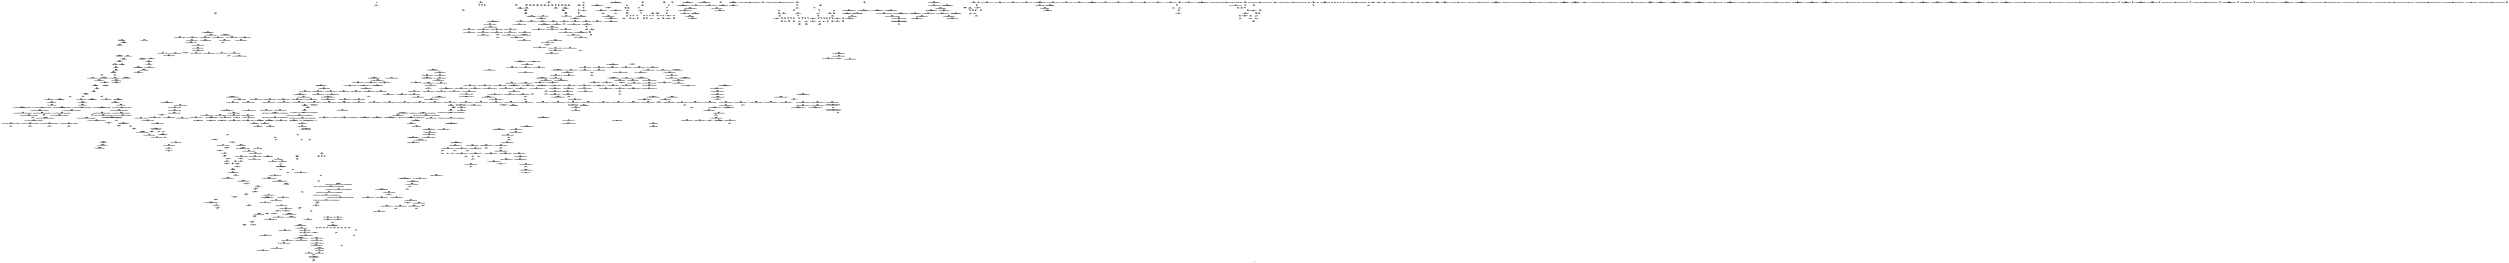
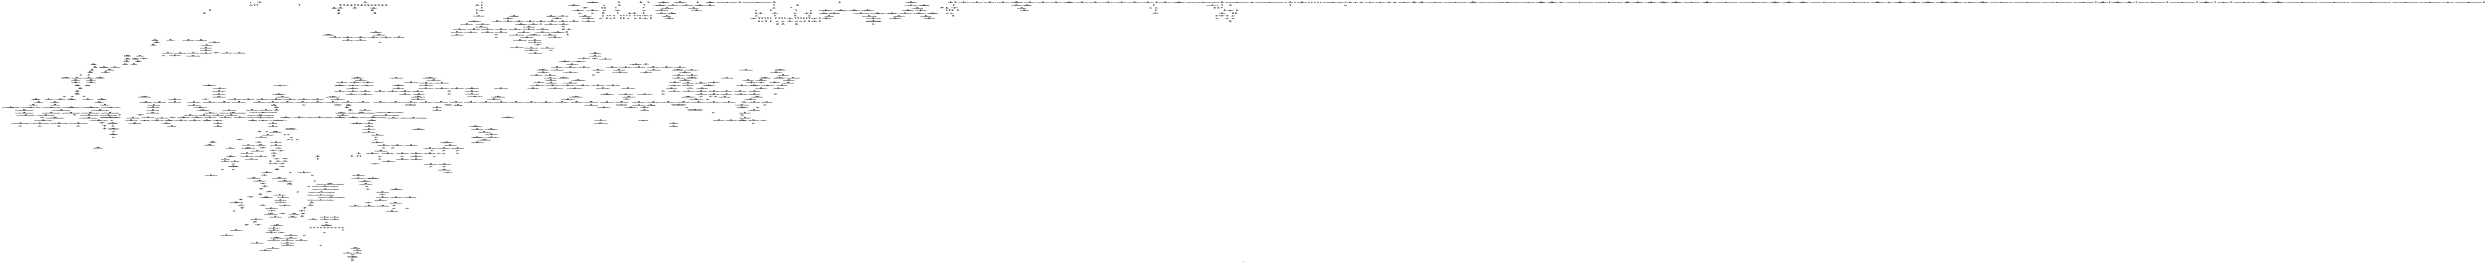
node "NodeID: 577": removed
